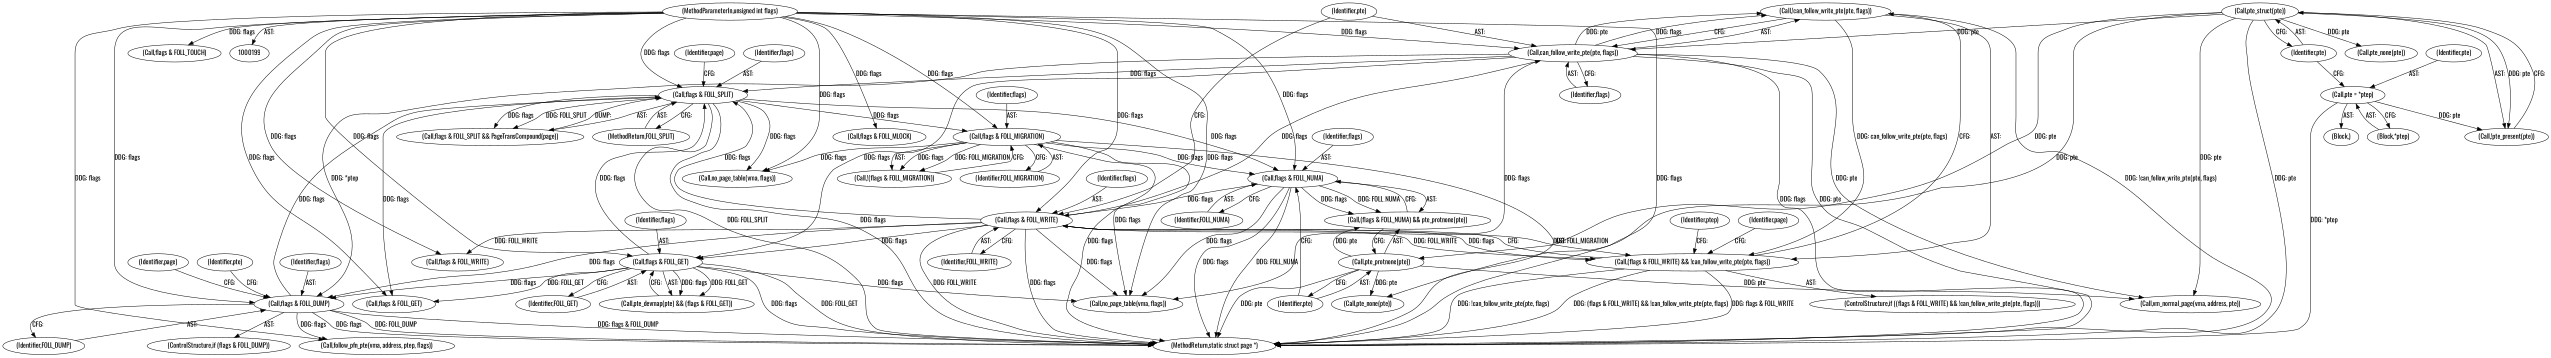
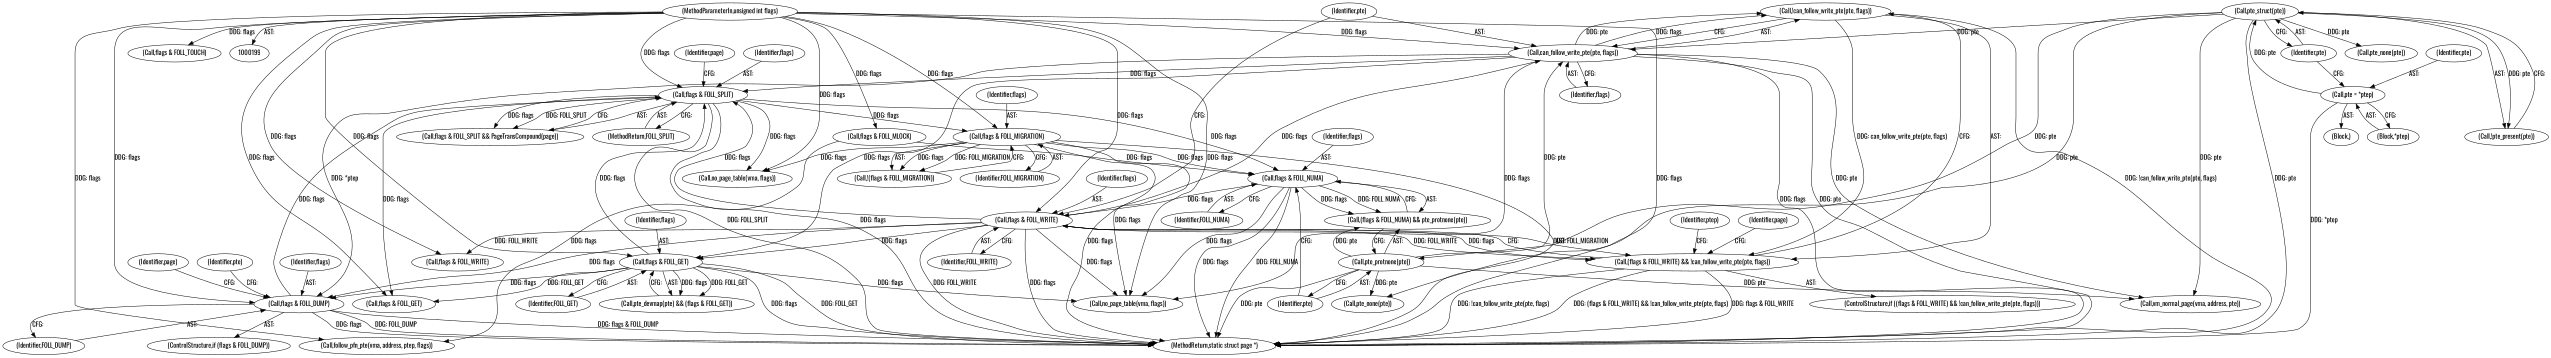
edge "(MethodParameterIn,unsigned int flags)" -> "(Call,flags & FOLL_NUMA)": now "(Call,flags & FOLL_MLOCK)" -> "(Call,flags & FOLL_NUMA)"
edge "(Call,pte = *ptep)" -> "(Call,!pte_present(pte))": now "(Call,pte = *ptep)" -> "(Call,pte_struct(pte))"
edge "(Call,flags & FOLL_SPLIT && PageTransCompound(page))" -> "(Call,flags & FOLL_SPLIT)": label "DUMP: " -> "CFG: "
edge "(Call,pte_protnone(pte))" -> "(Call,can_follow_write_pte(pte, flags))": added, label "DDG: pte"
edge "(Call,flags & FOLL_DUMP)" -> "(Call,follow_pfn_pte(vma, address, ptep, flags))": now "(Call,flags & FOLL_MLOCK)" -> "(Call,follow_pfn_pte(vma, address, ptep, flags))"
